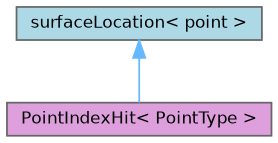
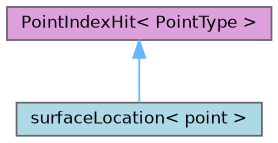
edge "PointIndexHit< PointType >" -> "surfaceLocation< point >": reversed
